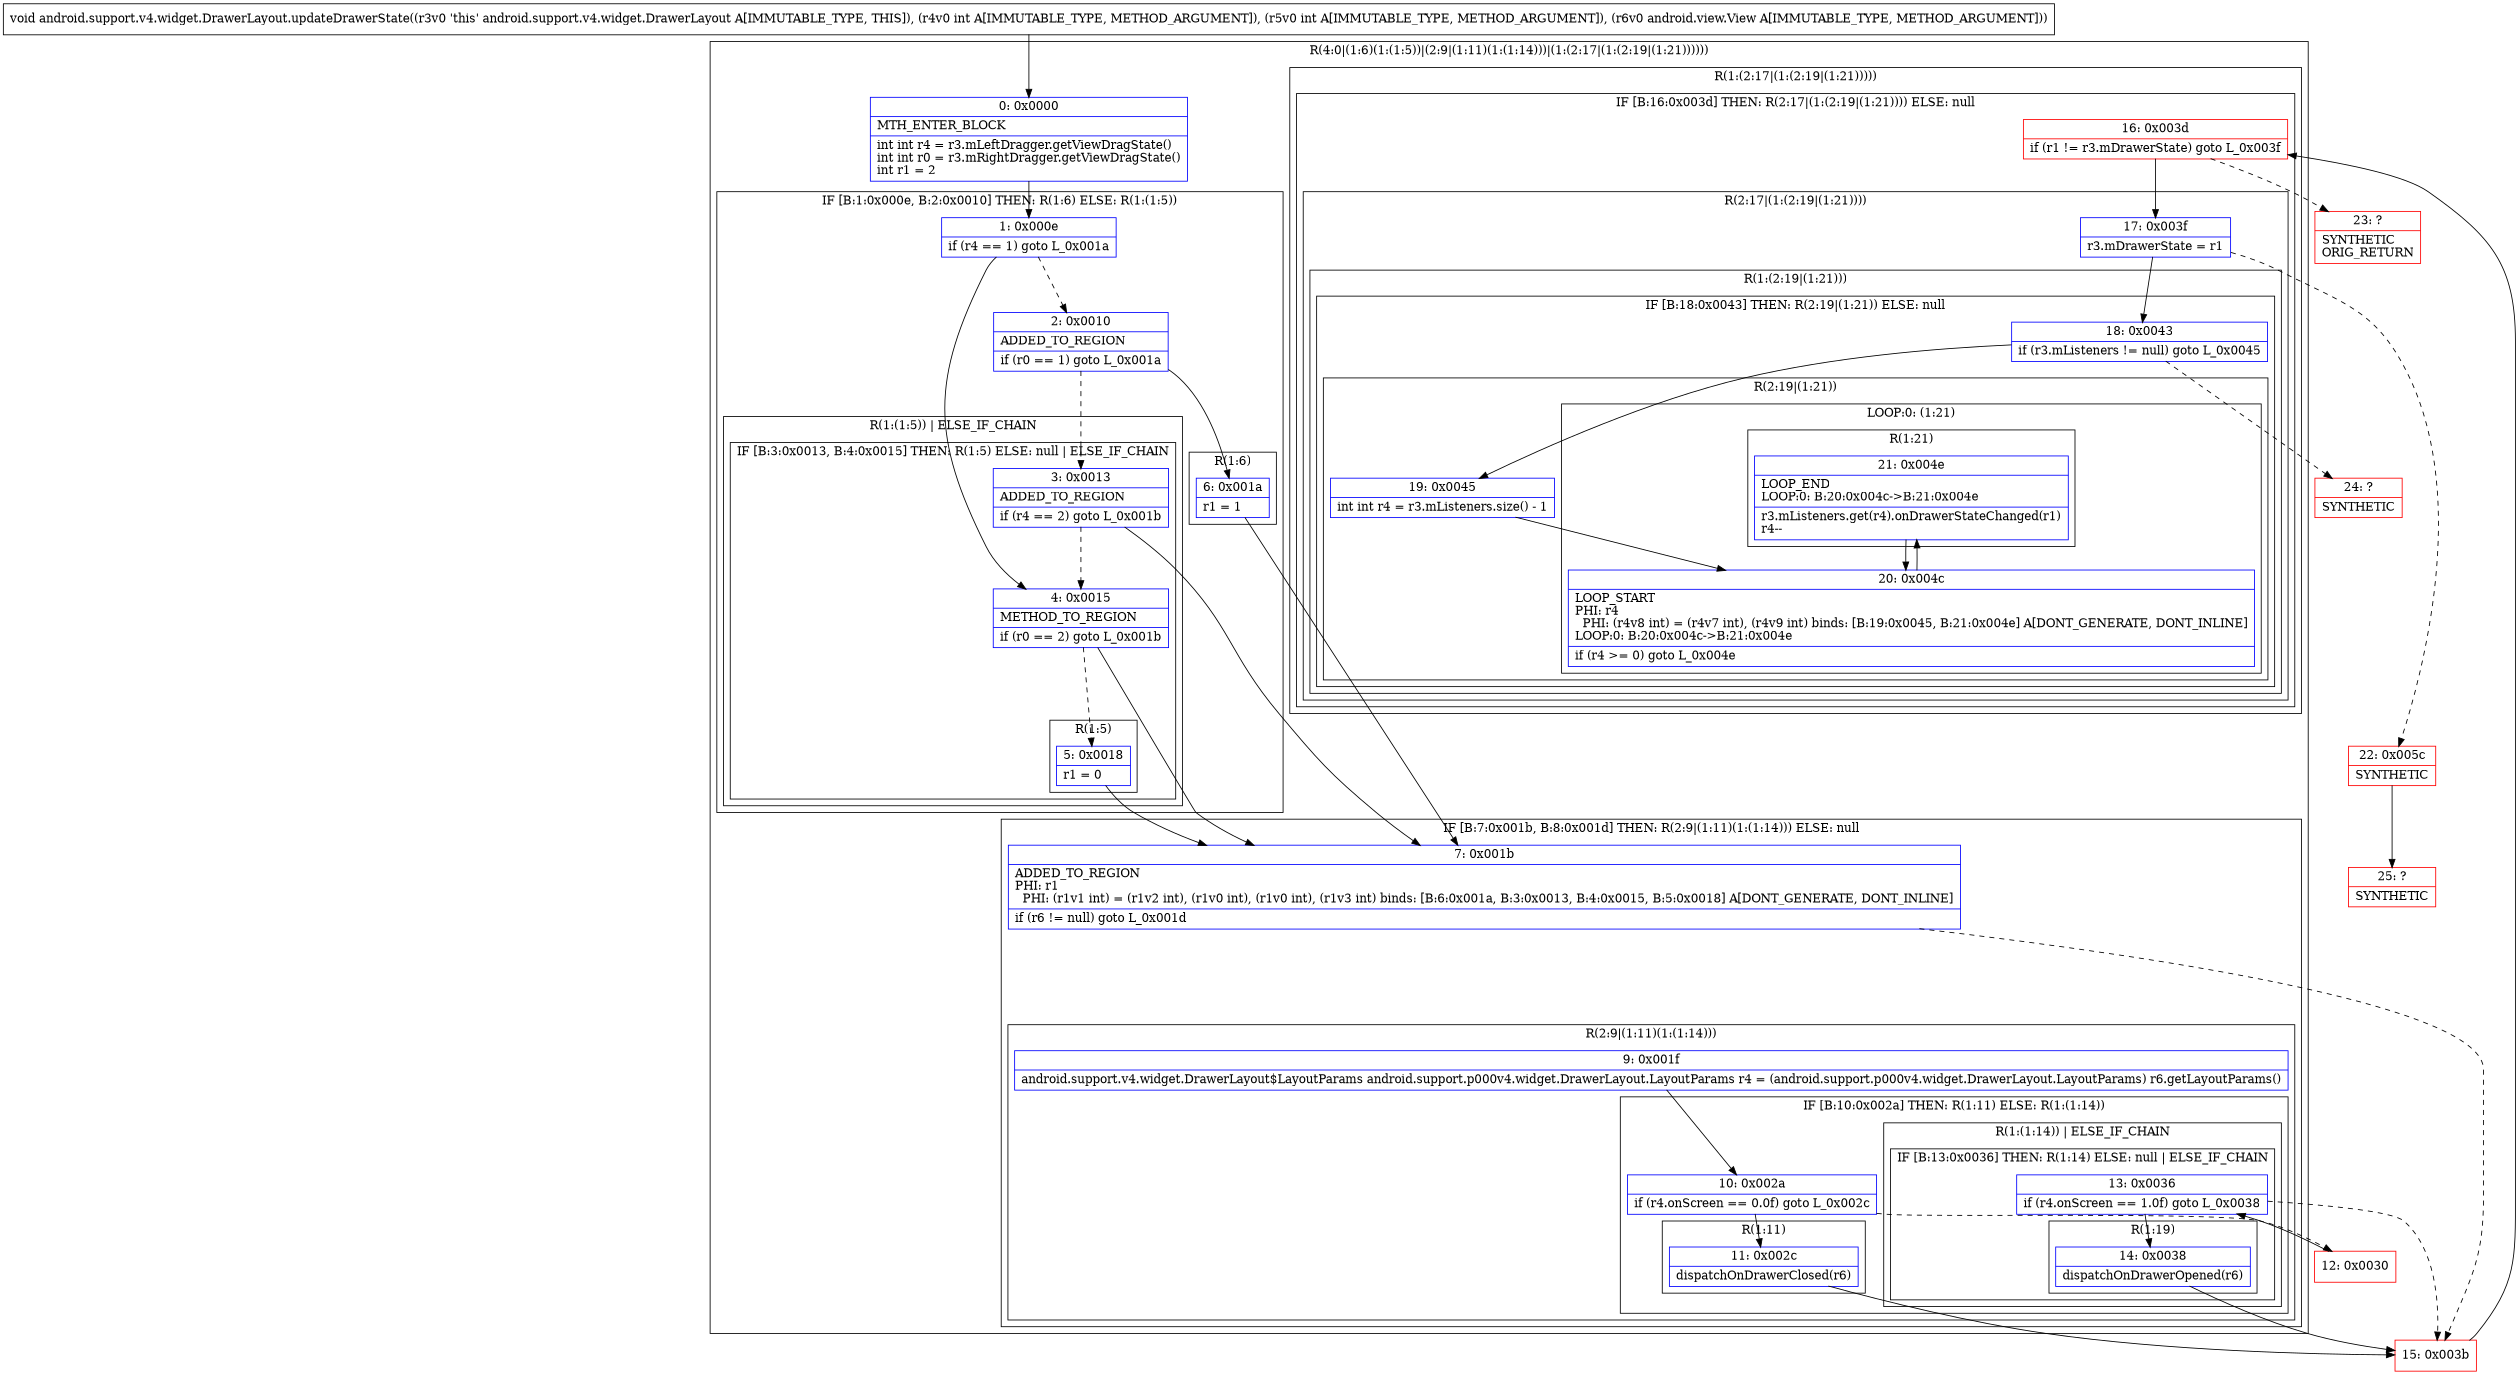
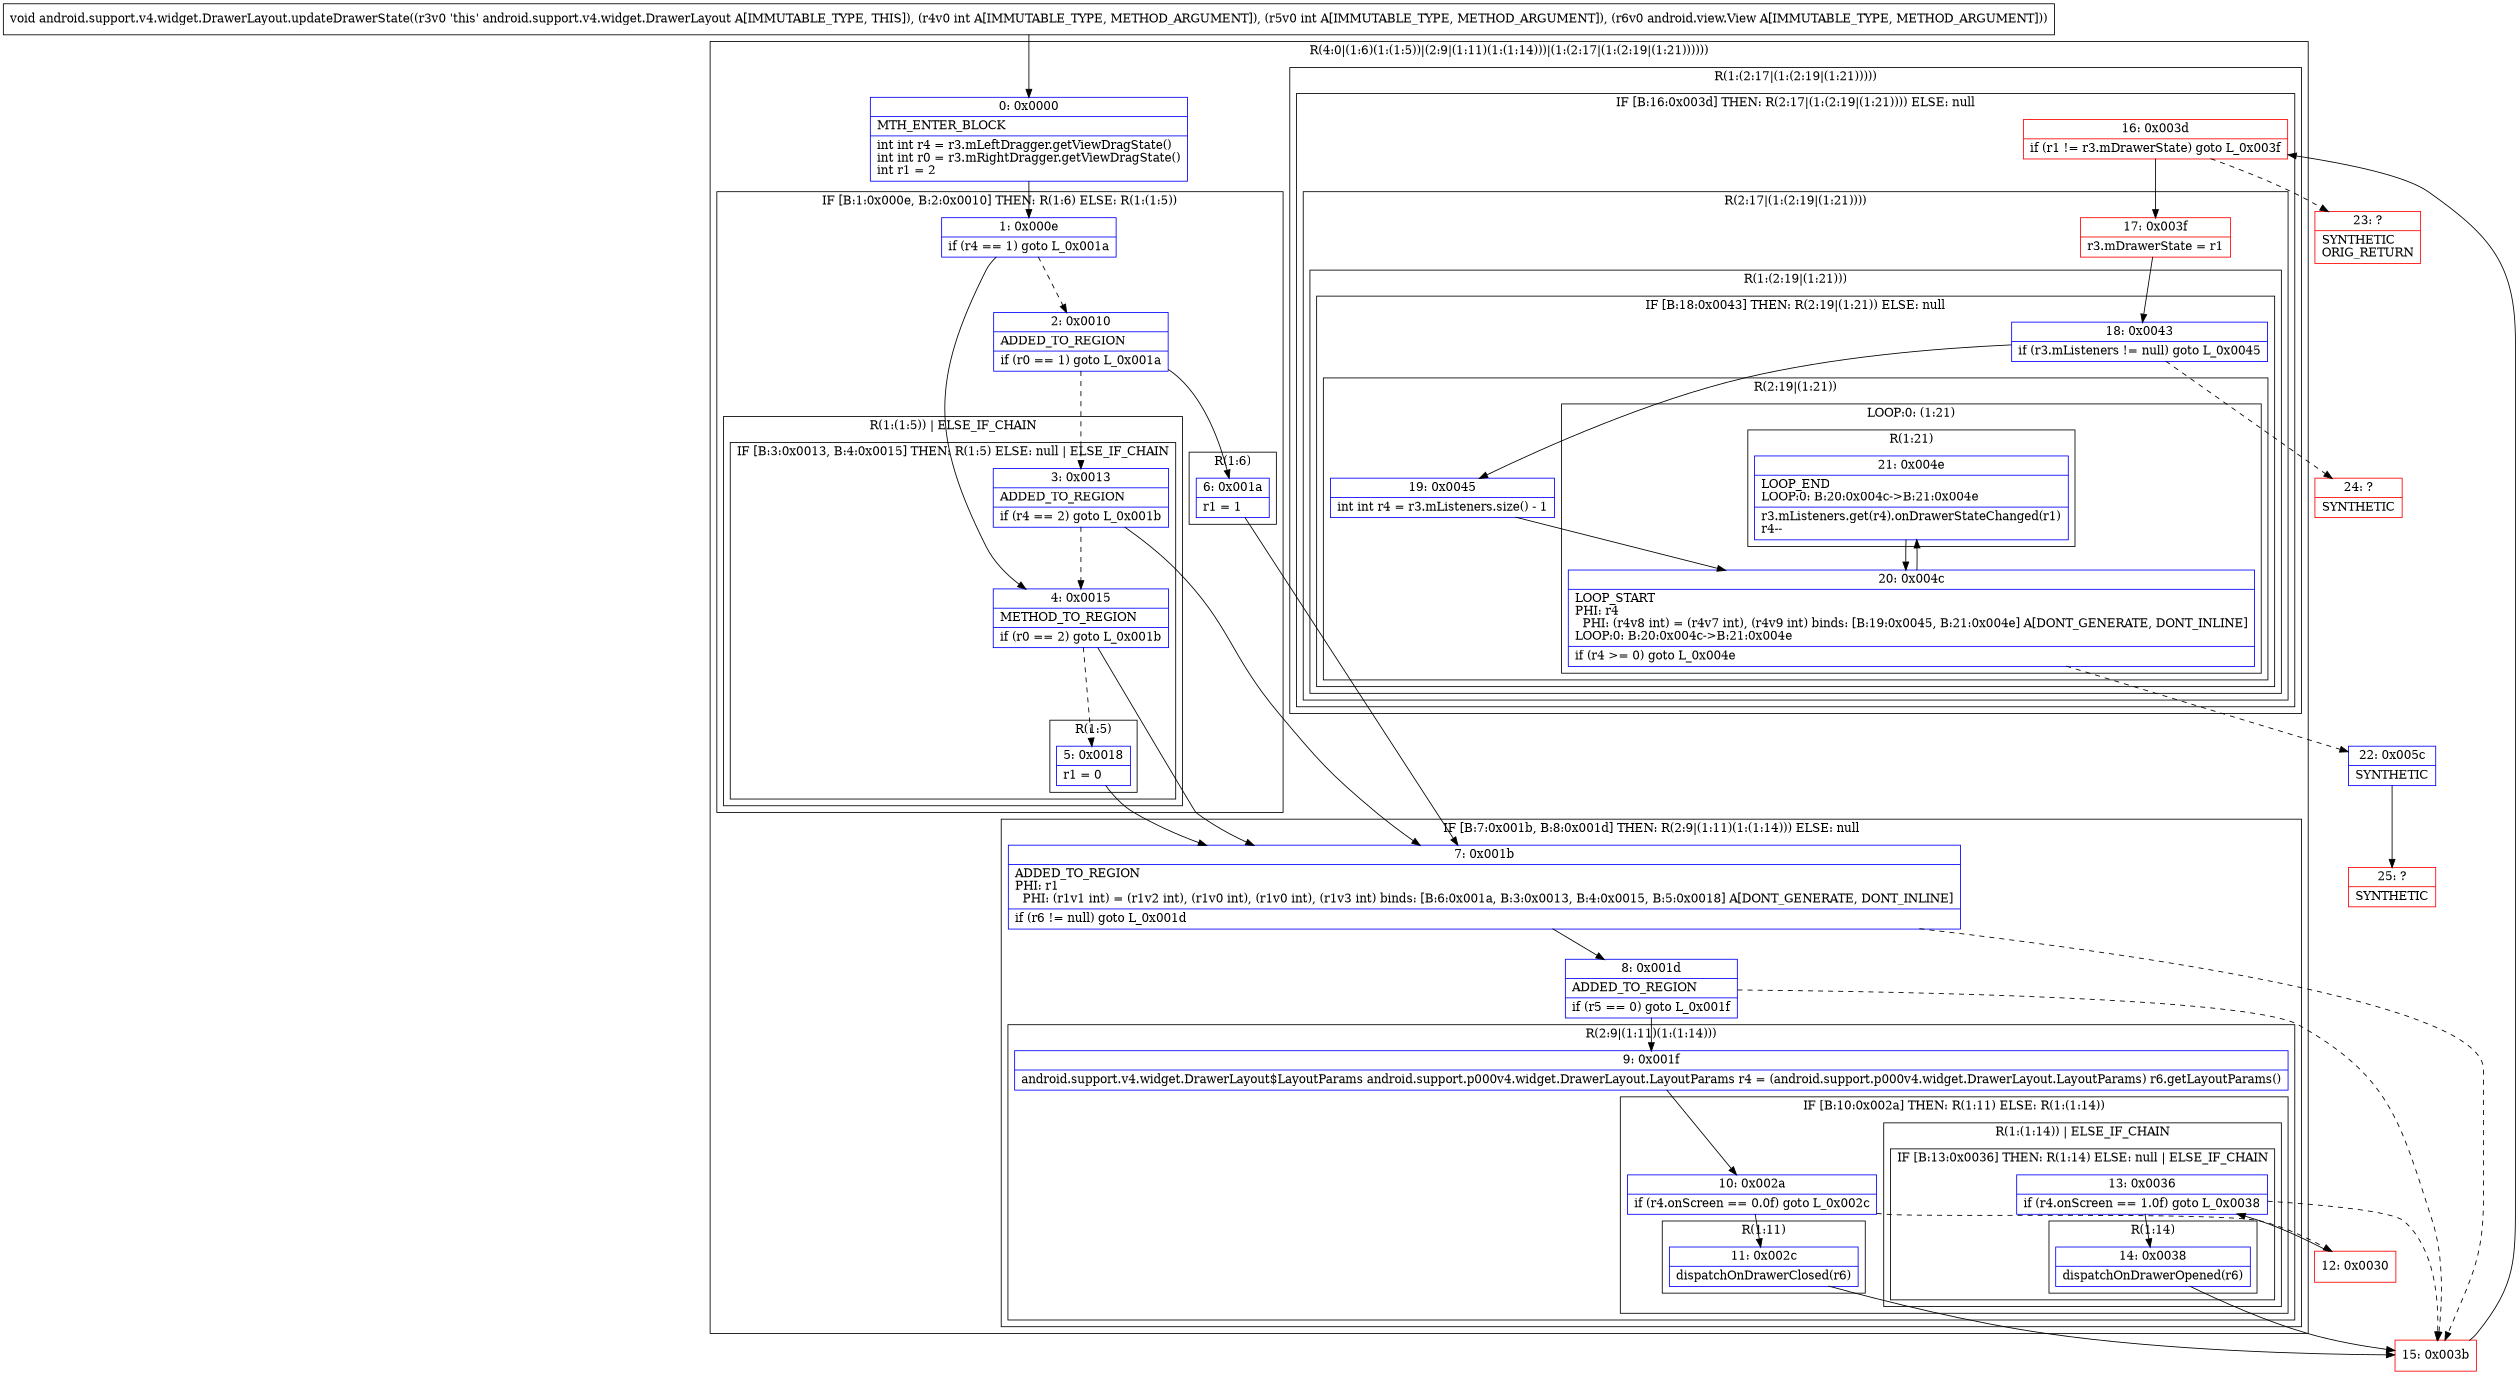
node "17: 0x003f": color blue -> red
edge "17: 0x003f" -> "22: 0x005c": now "20: 0x004c" -> "22: 0x005c"
node "22: 0x005c": color red -> blue
node "8: 0x001d": added
cluster "R(1:19)": label "R(1:19)" -> "R(1:14)"
